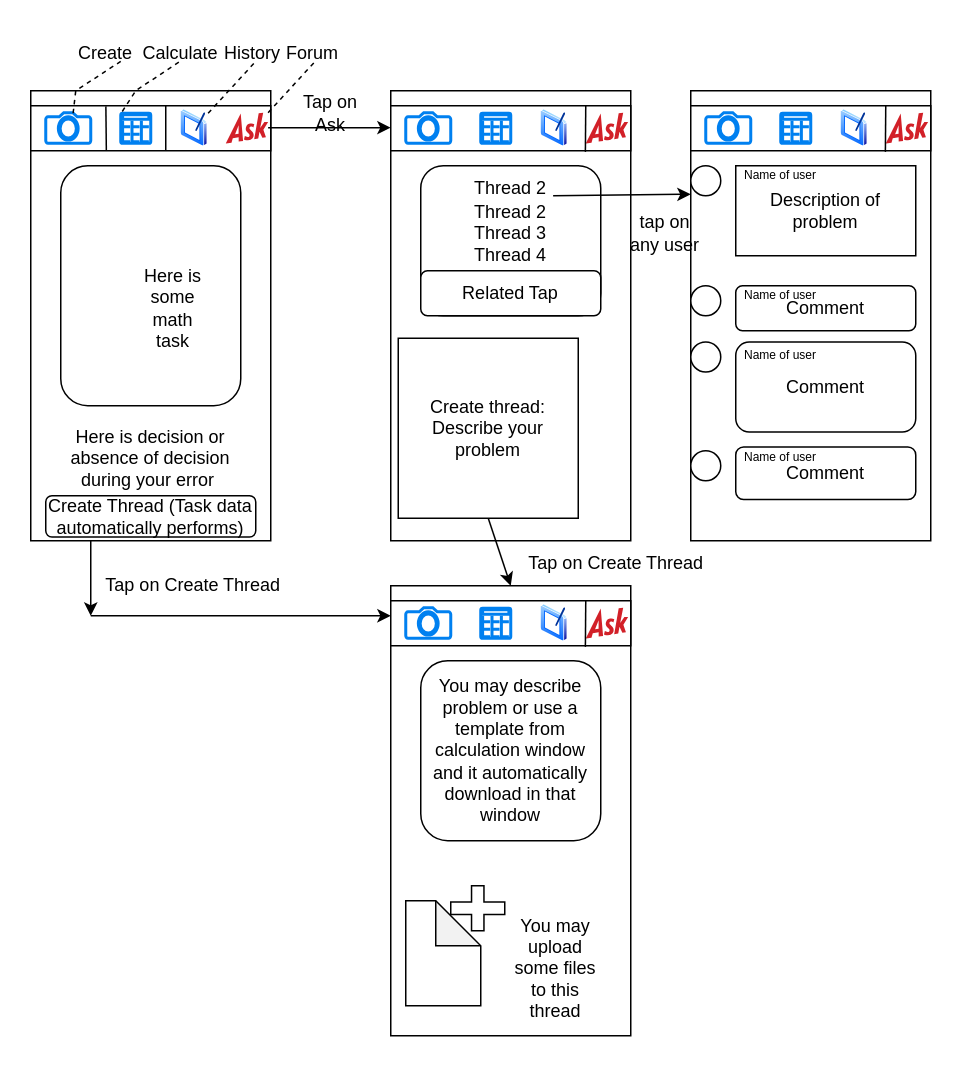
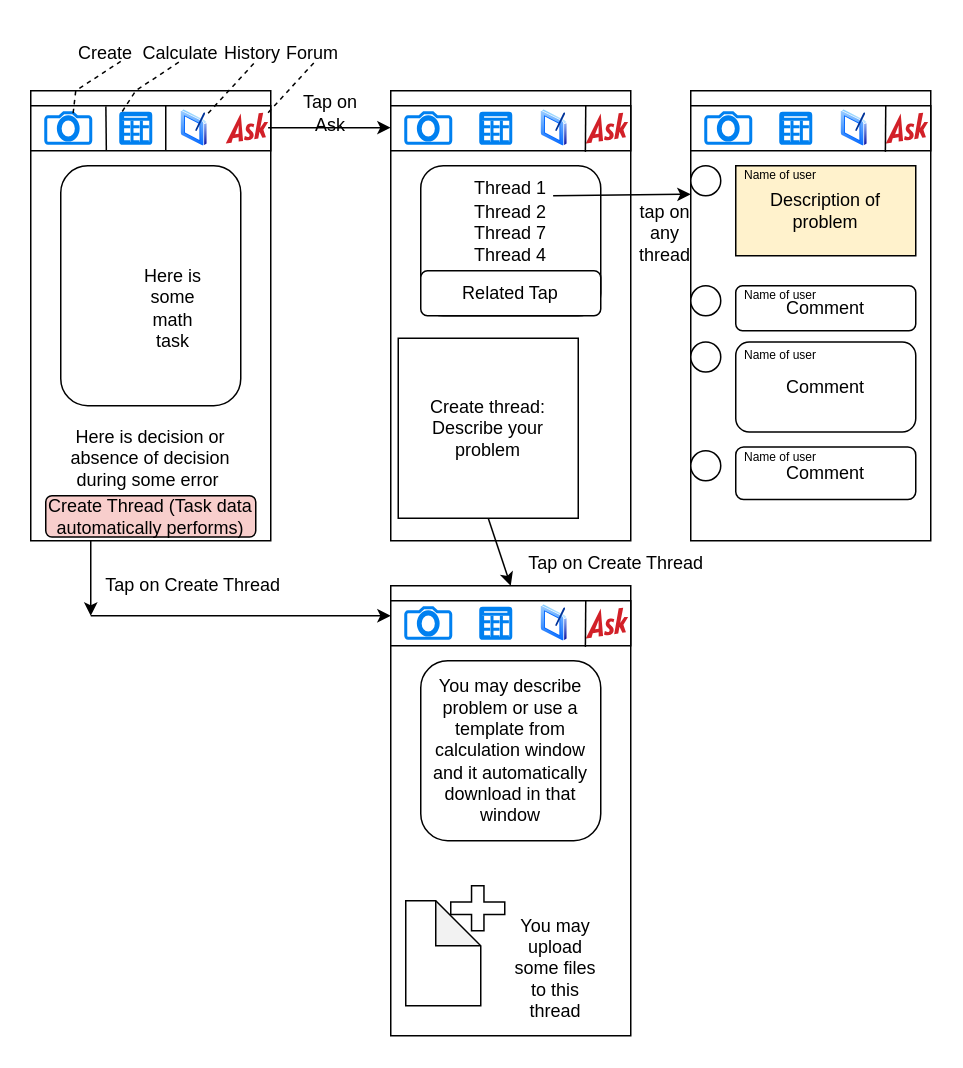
node "Thread 2": label "Thread 2" -> "Thread 1"
node "Description of problem": fillcolor #ffffff -> #fff2cc
node "Thread 2 Thread 3 Thread 4": label "Thread 2 Thread 3 Thread 4" -> "Thread 2 Thread 7 Thread 4"
node "tap on any user": label "tap on any user" -> "tap on any thread"
node "Here is decision or absence of decision during your error": label "Here is decision or absence of decision during your error" -> "Here is decision or absence of decision during some error"
node "Create Thread (Task data automatically performs)": fillcolor #ffffff -> #f8cecc
